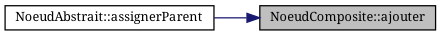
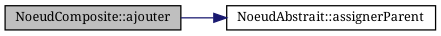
edge "NoeudAbstrait::assignerParent" -> "NoeudComposite::ajouter": reversed
